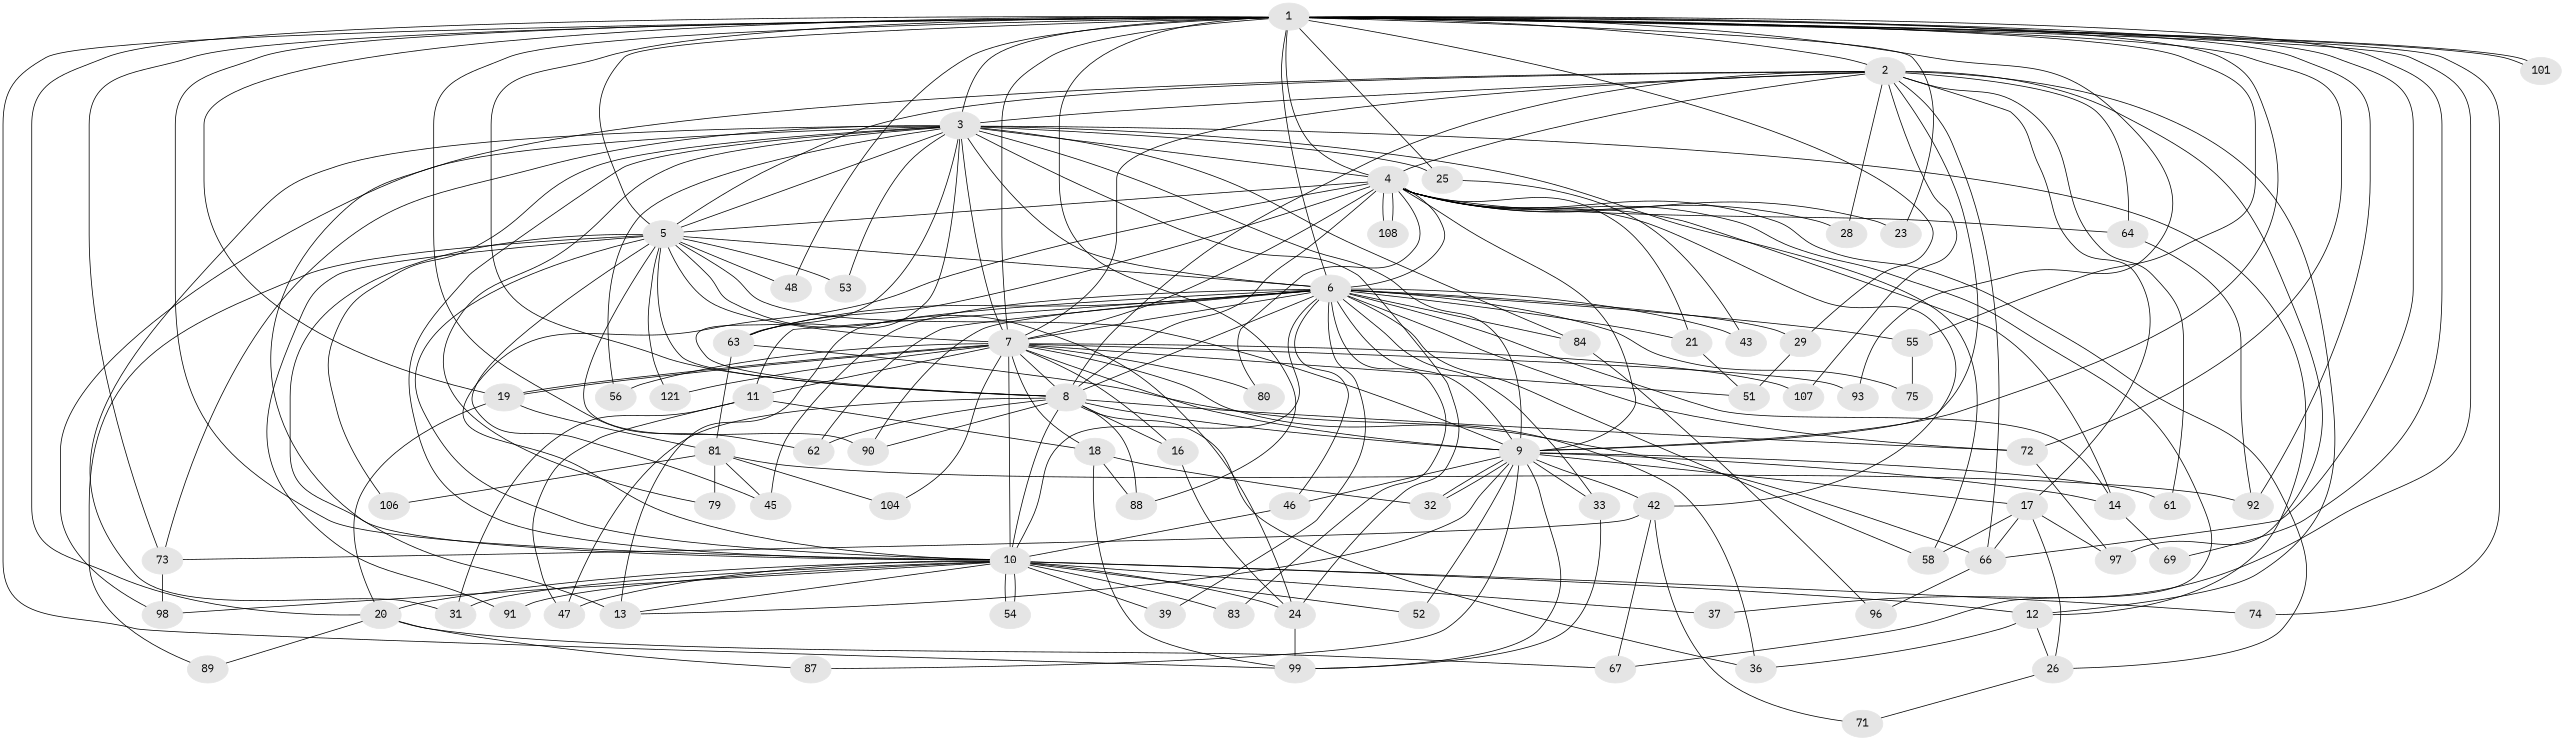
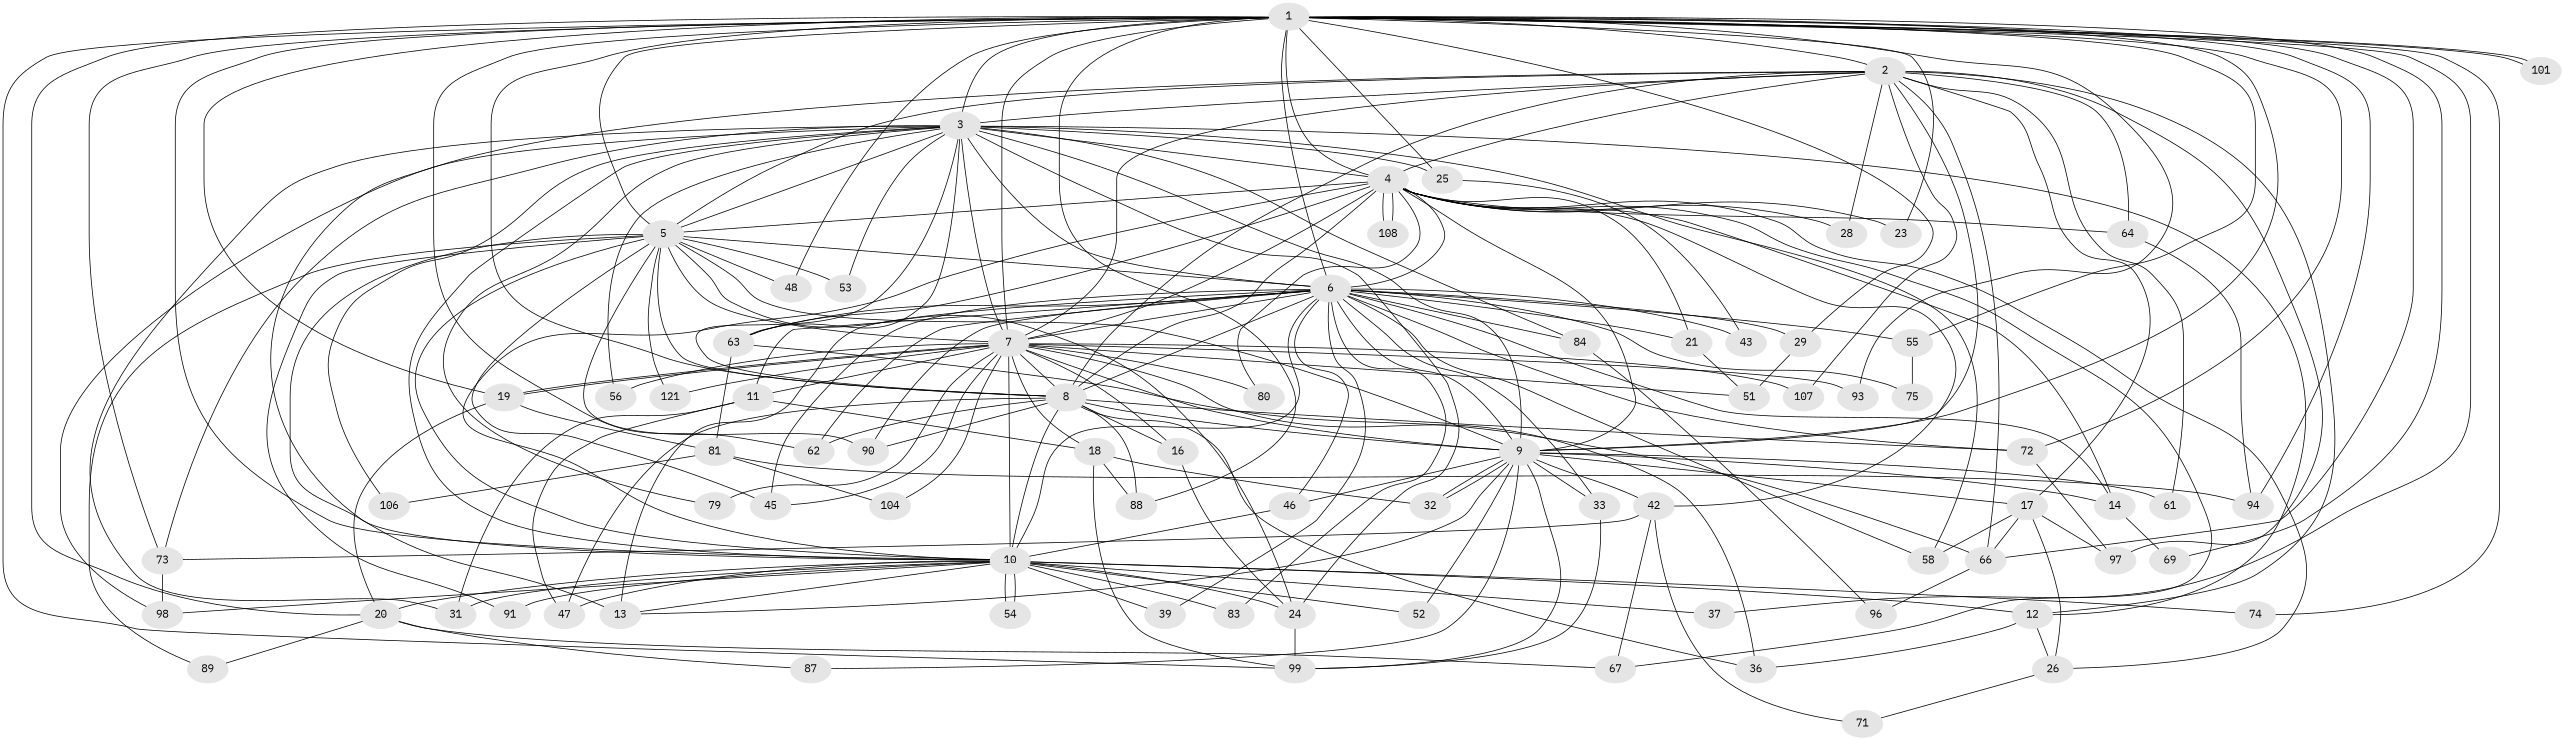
edge "81" -- "79": now "7" -- "79"
edge "81" -- "45": now "7" -- "45"
node "92": label "92" -> "94"
